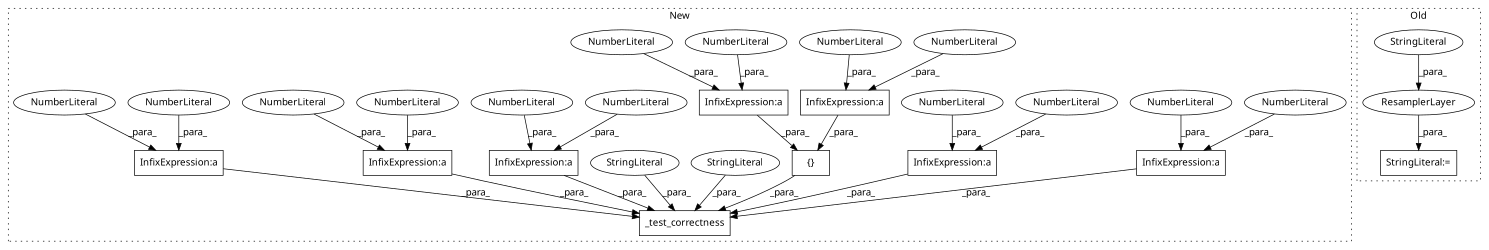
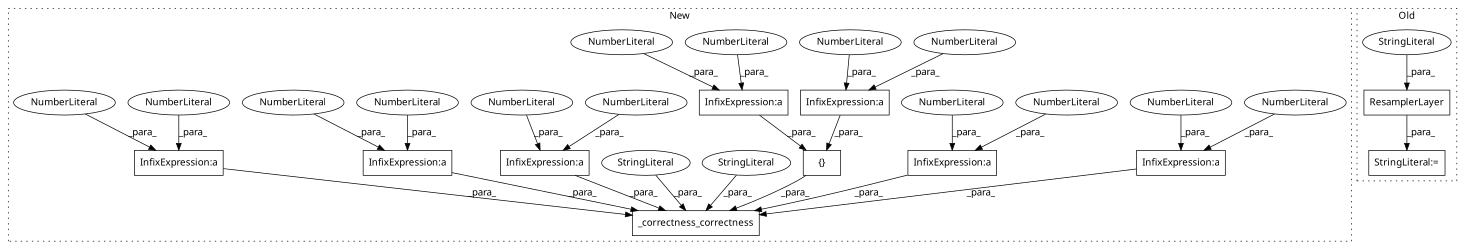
node "ResamplerLayer": shape ellipse -> box
node "_test_correctness": label "_test_correctness" -> "_correctness_correctness"
